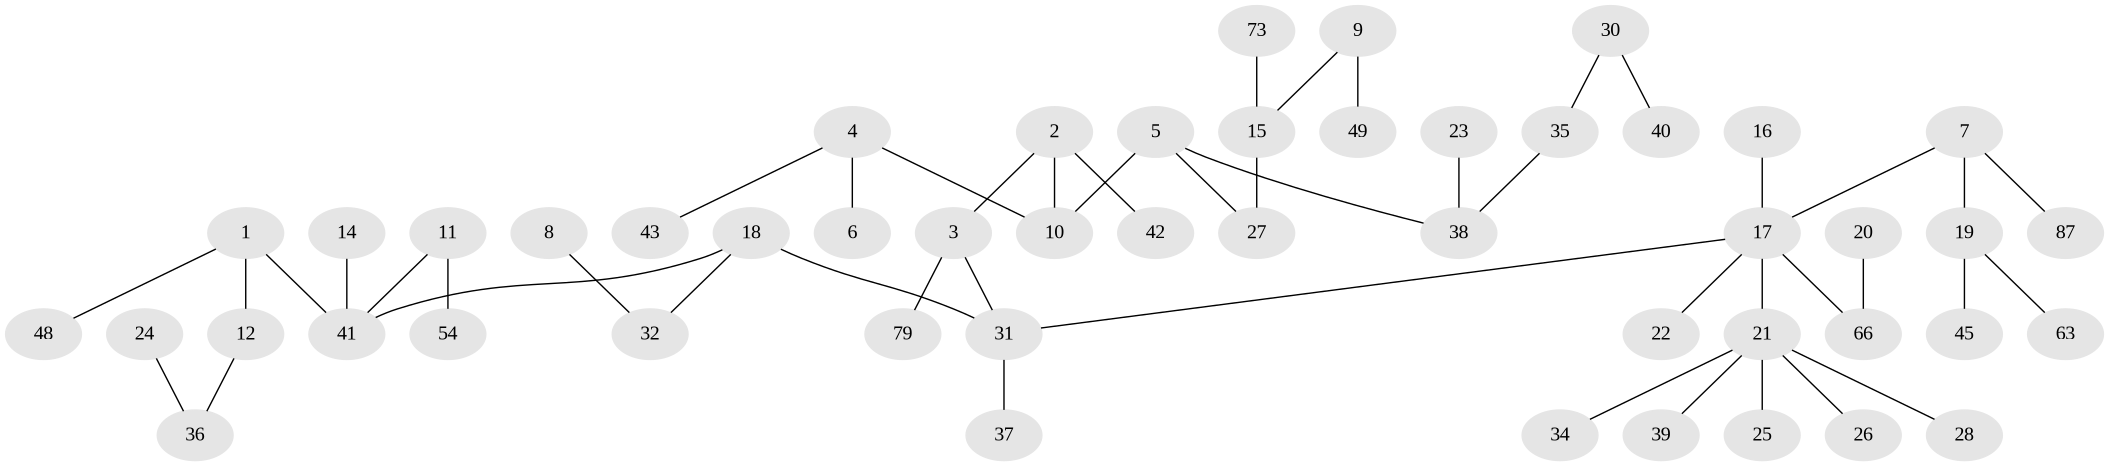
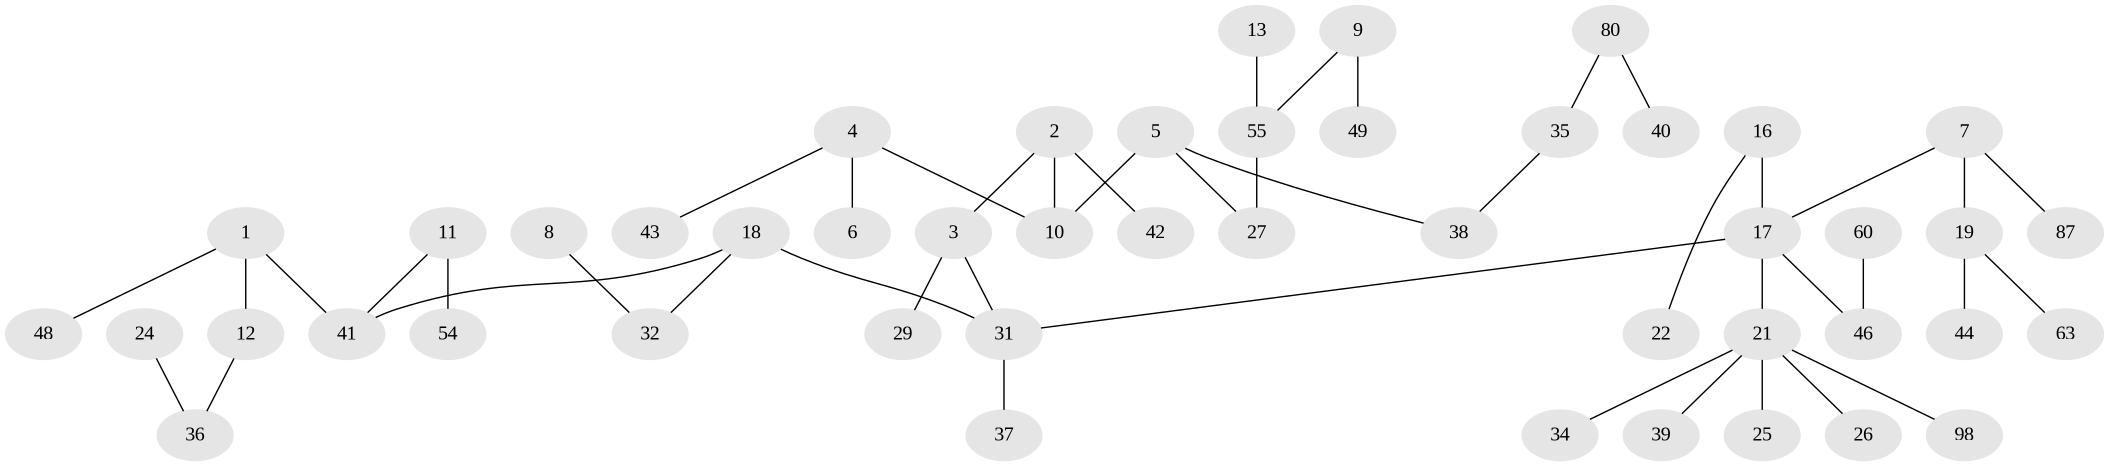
node "73": label "73" -> "13"
node "30": label "30" -> "80"
node "15": label "15" -> "55"
node "23": removed
node "14": removed
node "20": label "20" -> "60"
edge "17" -- "22": now "16" -- "22"
node "79": label "79" -> "29"
node "66": label "66" -> "46"
node "45": label "45" -> "44"
node "28": label "28" -> "98"
